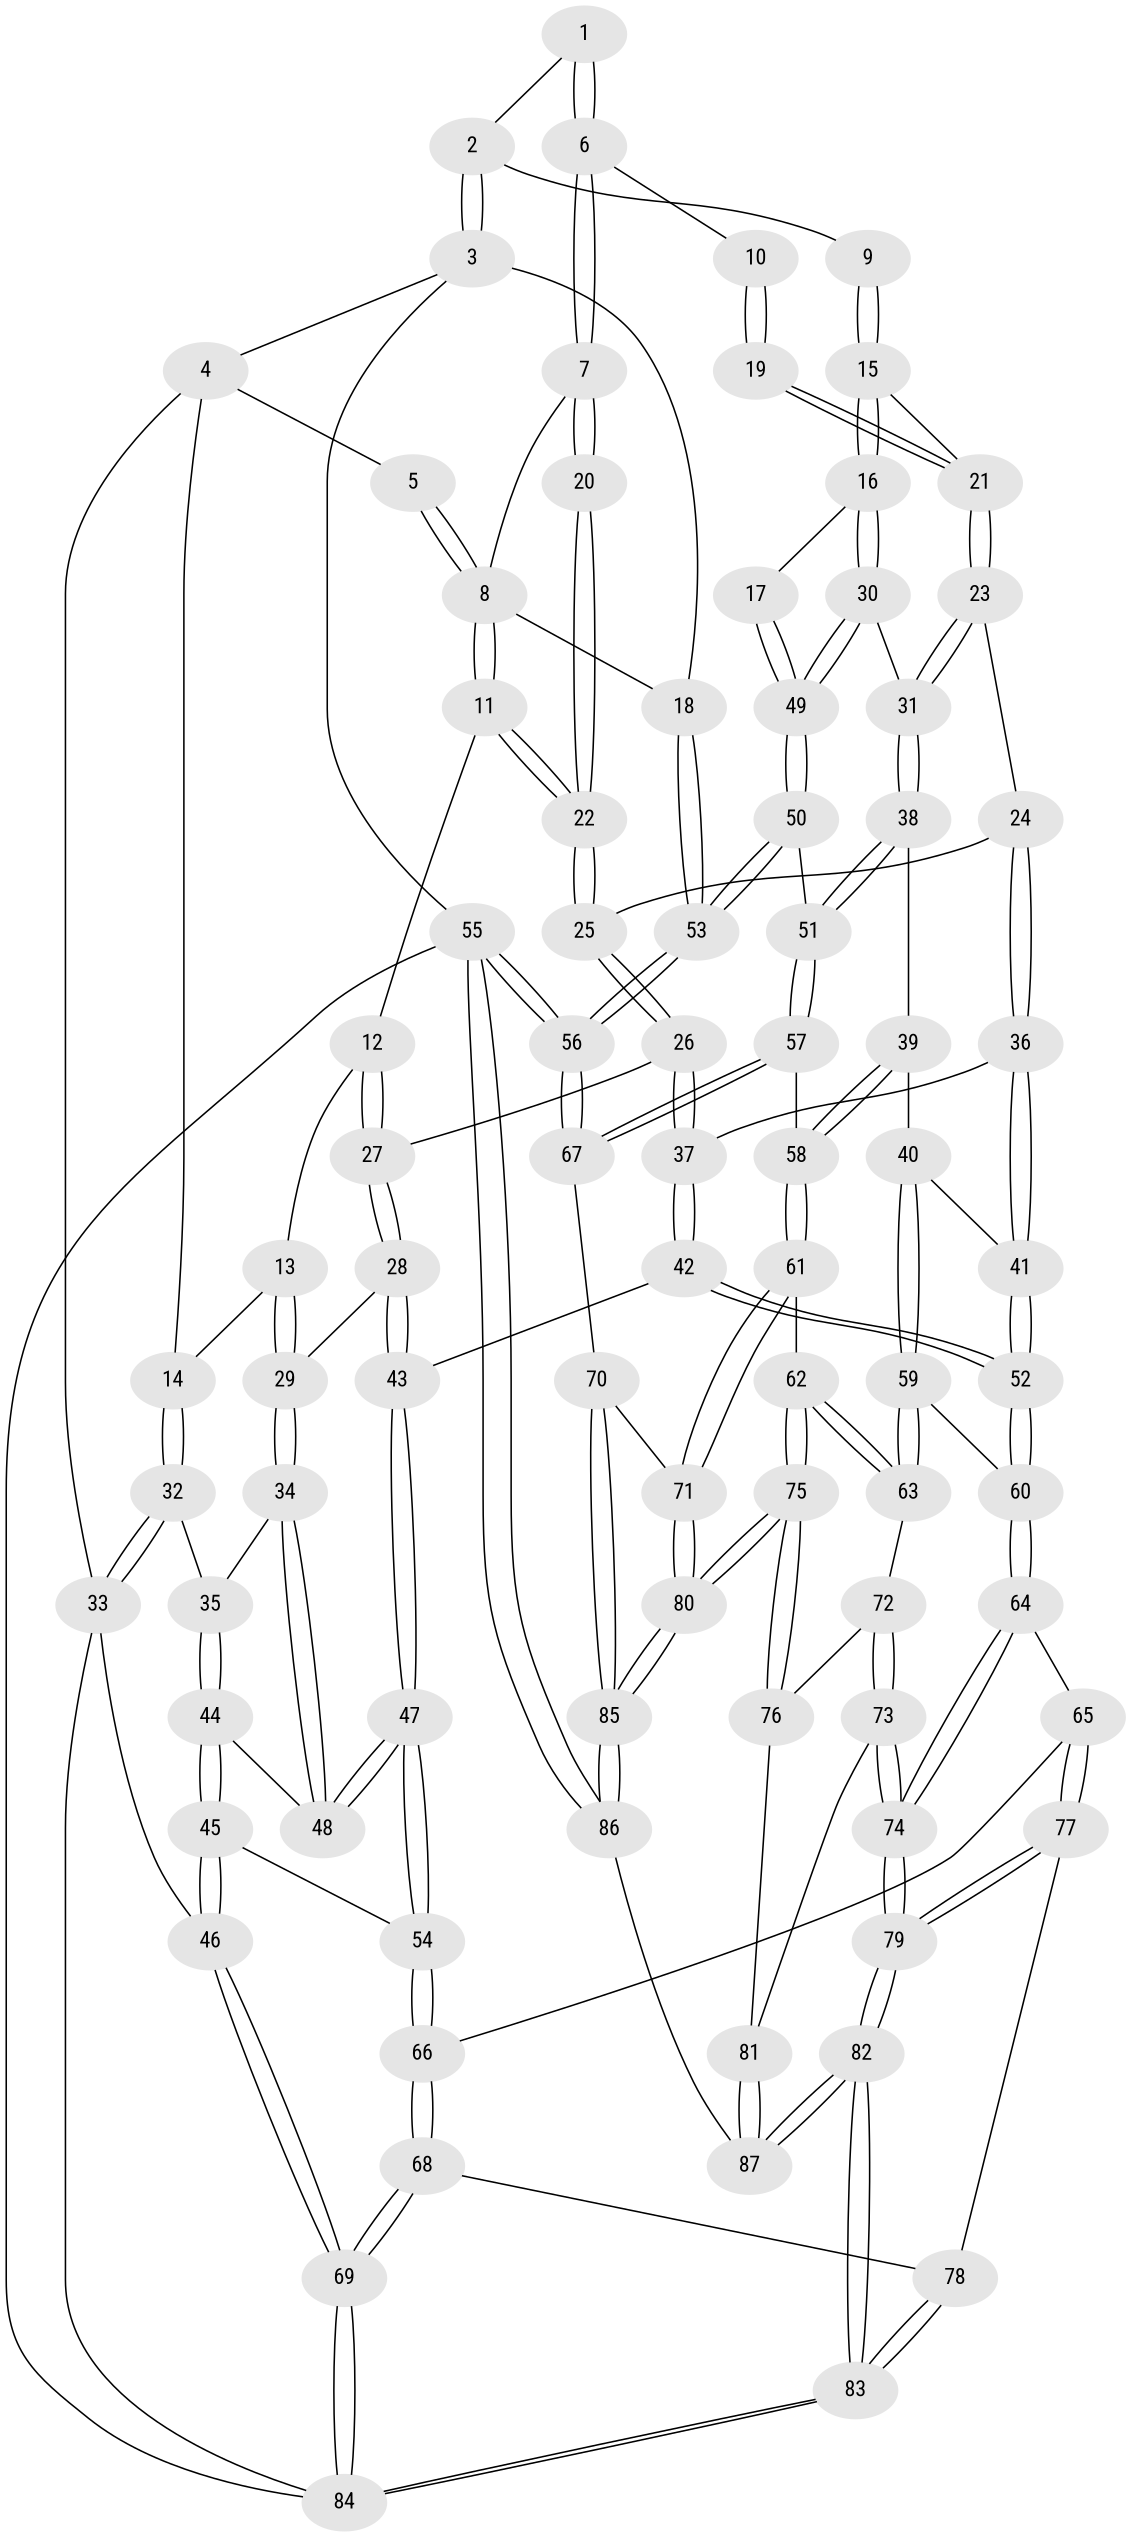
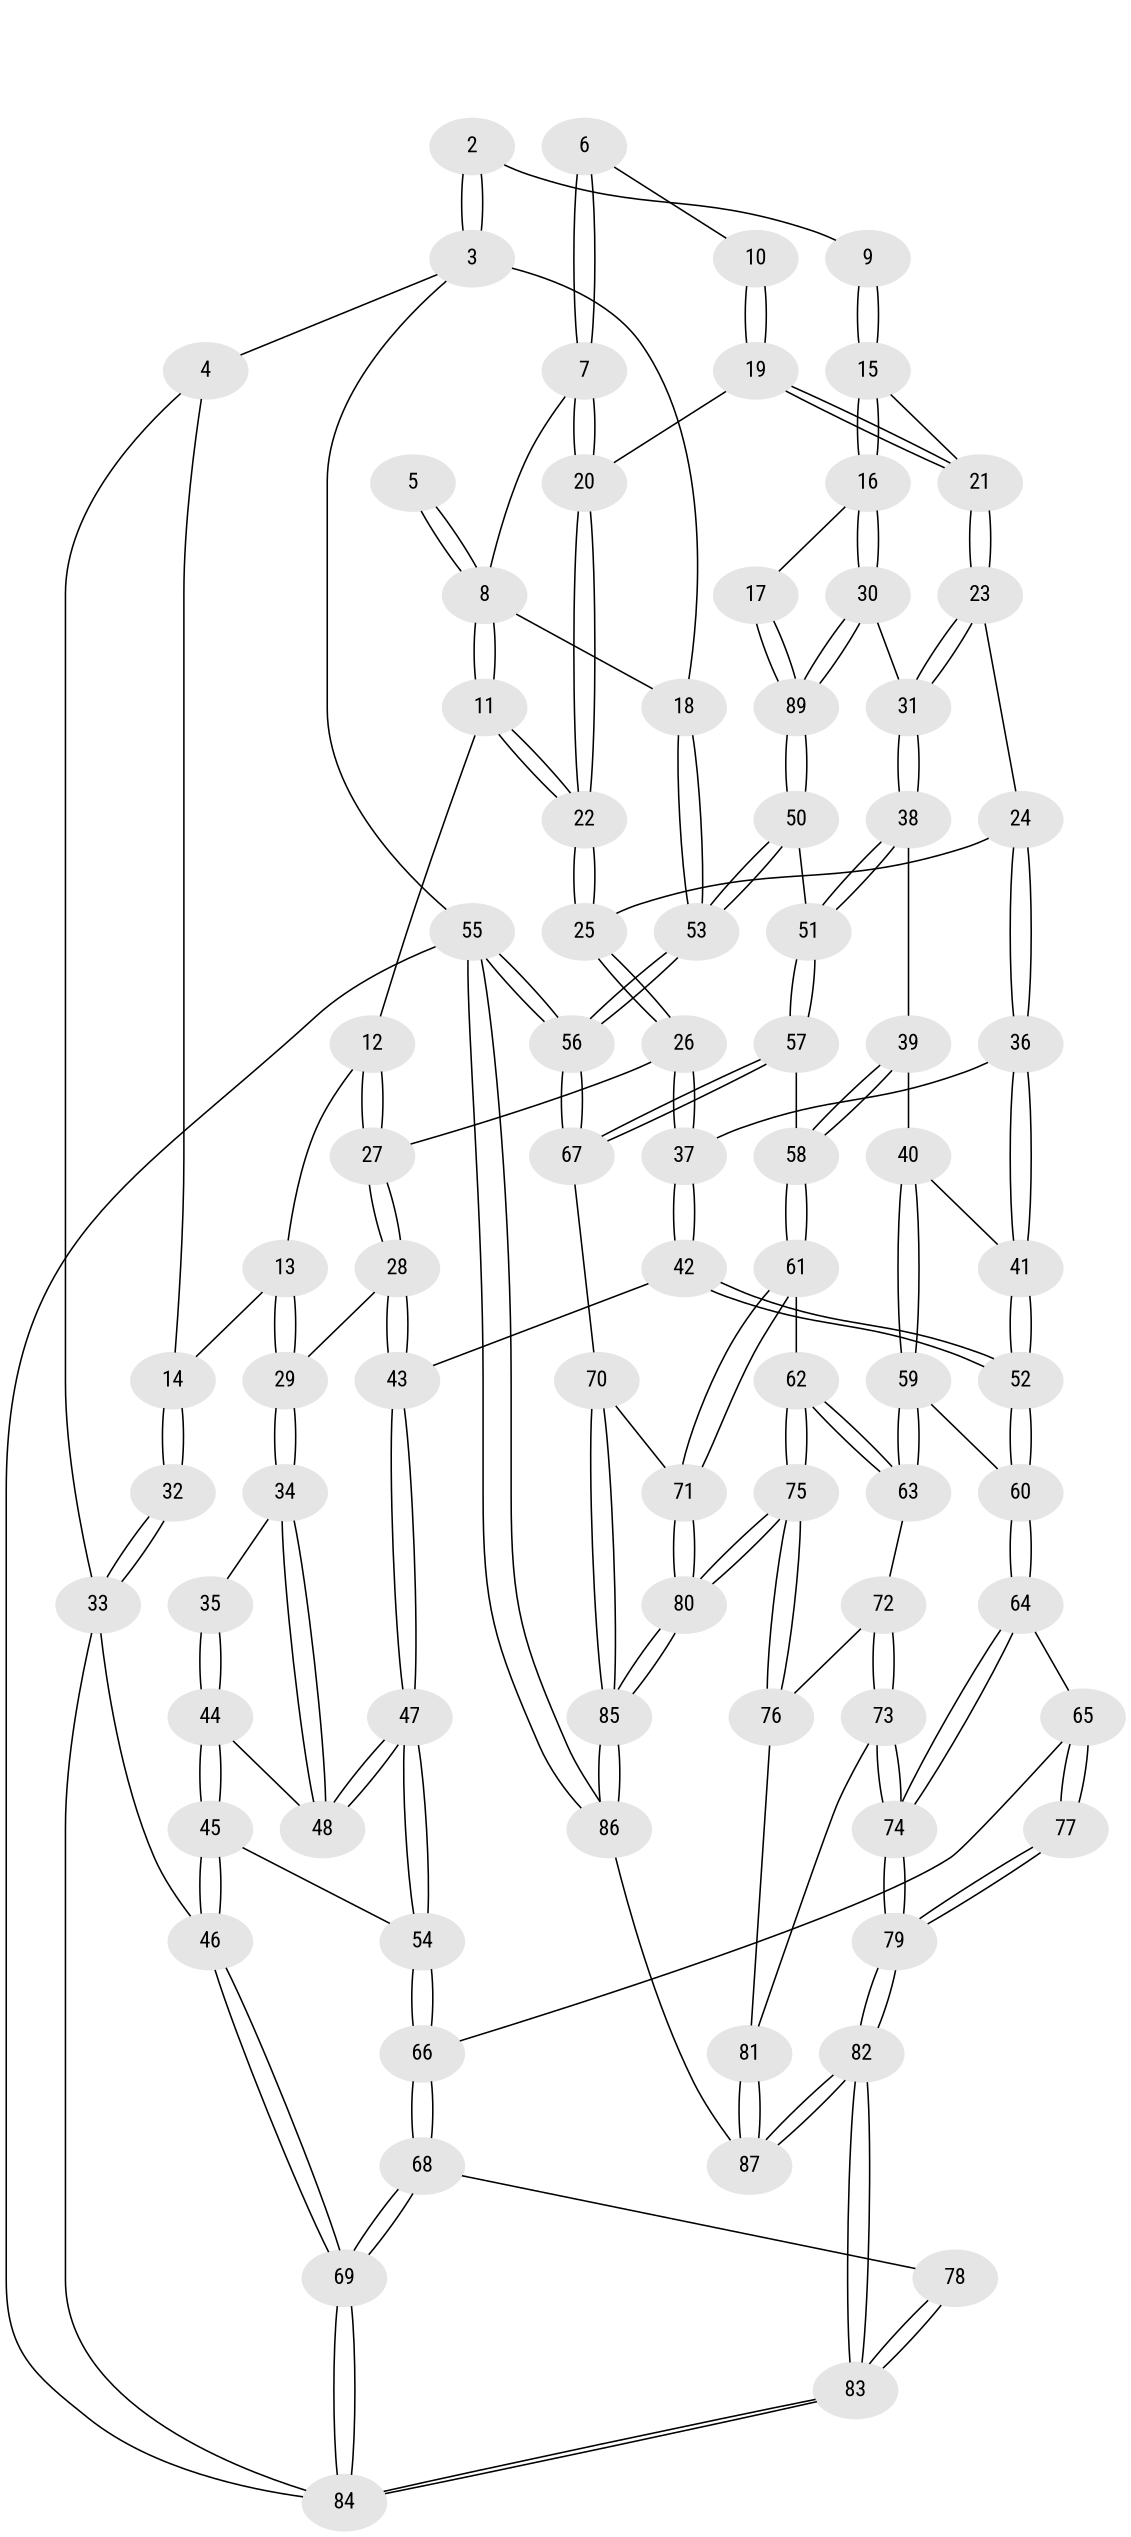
node "1": removed
edge "4" -- "5": removed
edge "19" -- "20": added
node "49": label "49" -> "89"
edge "32" -- "35": removed
edge "77" -- "78": removed
